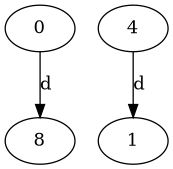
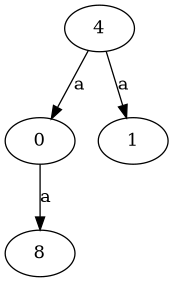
edge "4" -> "0": added, label "a"
edge "0" -> "8": label "d" -> "a"
edge "4" -> "1": label "d" -> "a"
